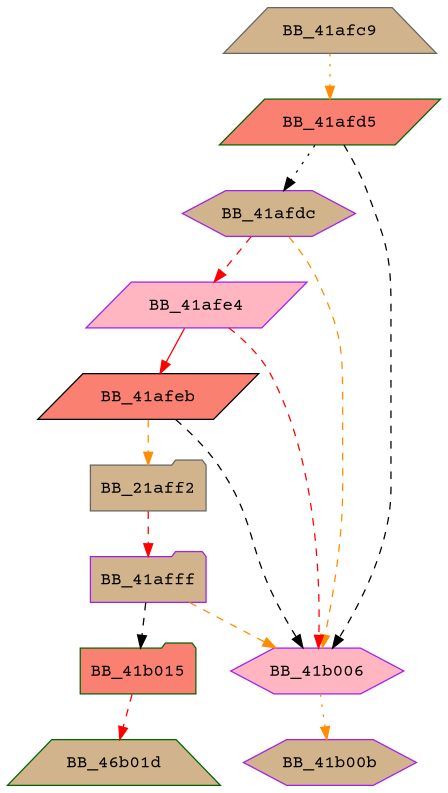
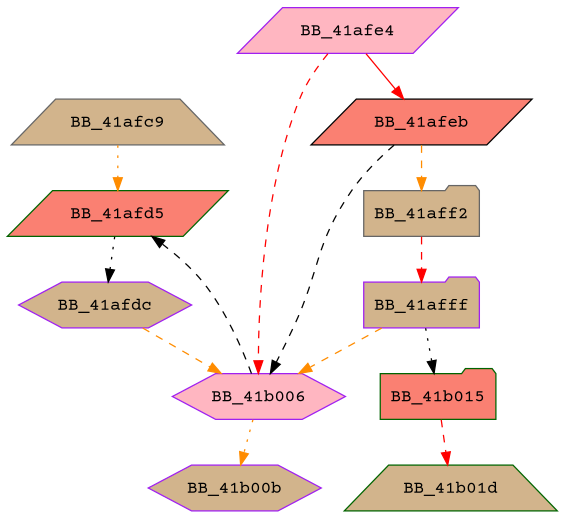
edge "BB_41afdc" -> "BB_41afe4": removed
edge "BB_41afd5" -> "BB_41b006": reversed
node "BB_21aff2": label "BB_21aff2" -> "BB_41aff2"
edge "BB_41afff" -> "BB_41b015": style dashed -> dotted
node "BB_46b01d": label "BB_46b01d" -> "BB_41b01d"
